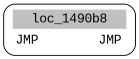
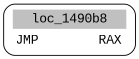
node "loc_1490b8": text "JMP        JMP" -> "JMP        RAX"
